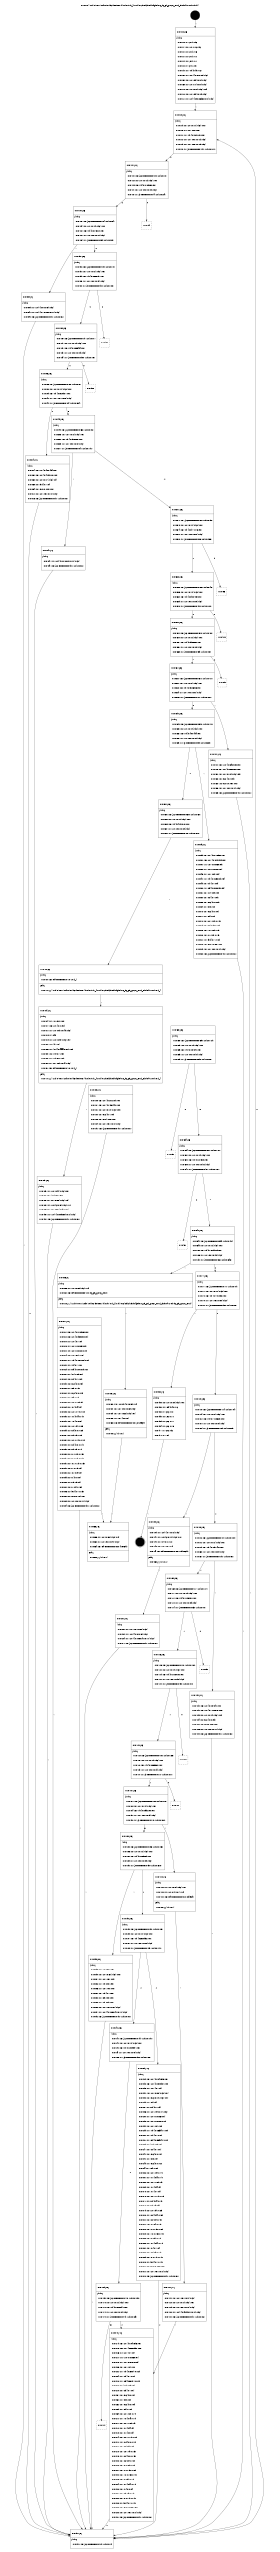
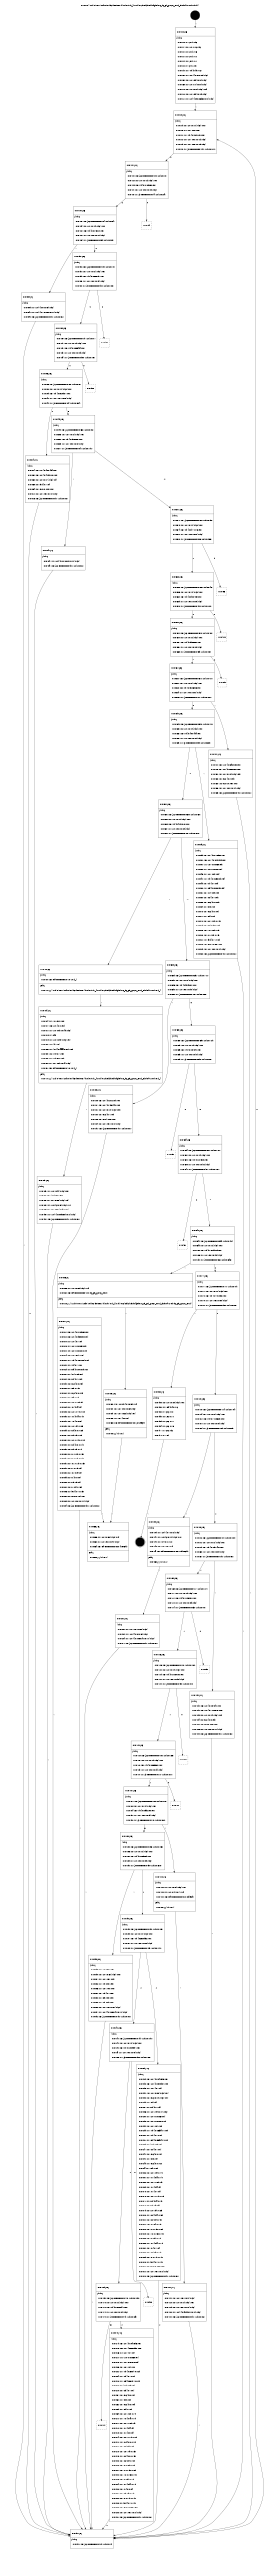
node "0x4015ad [25]": added
node "0x401bee": added
edge "0x401787 [21]" -> "0x40181b [144]": now "0x401787 [21]" -> "0x401d76 [5]"
